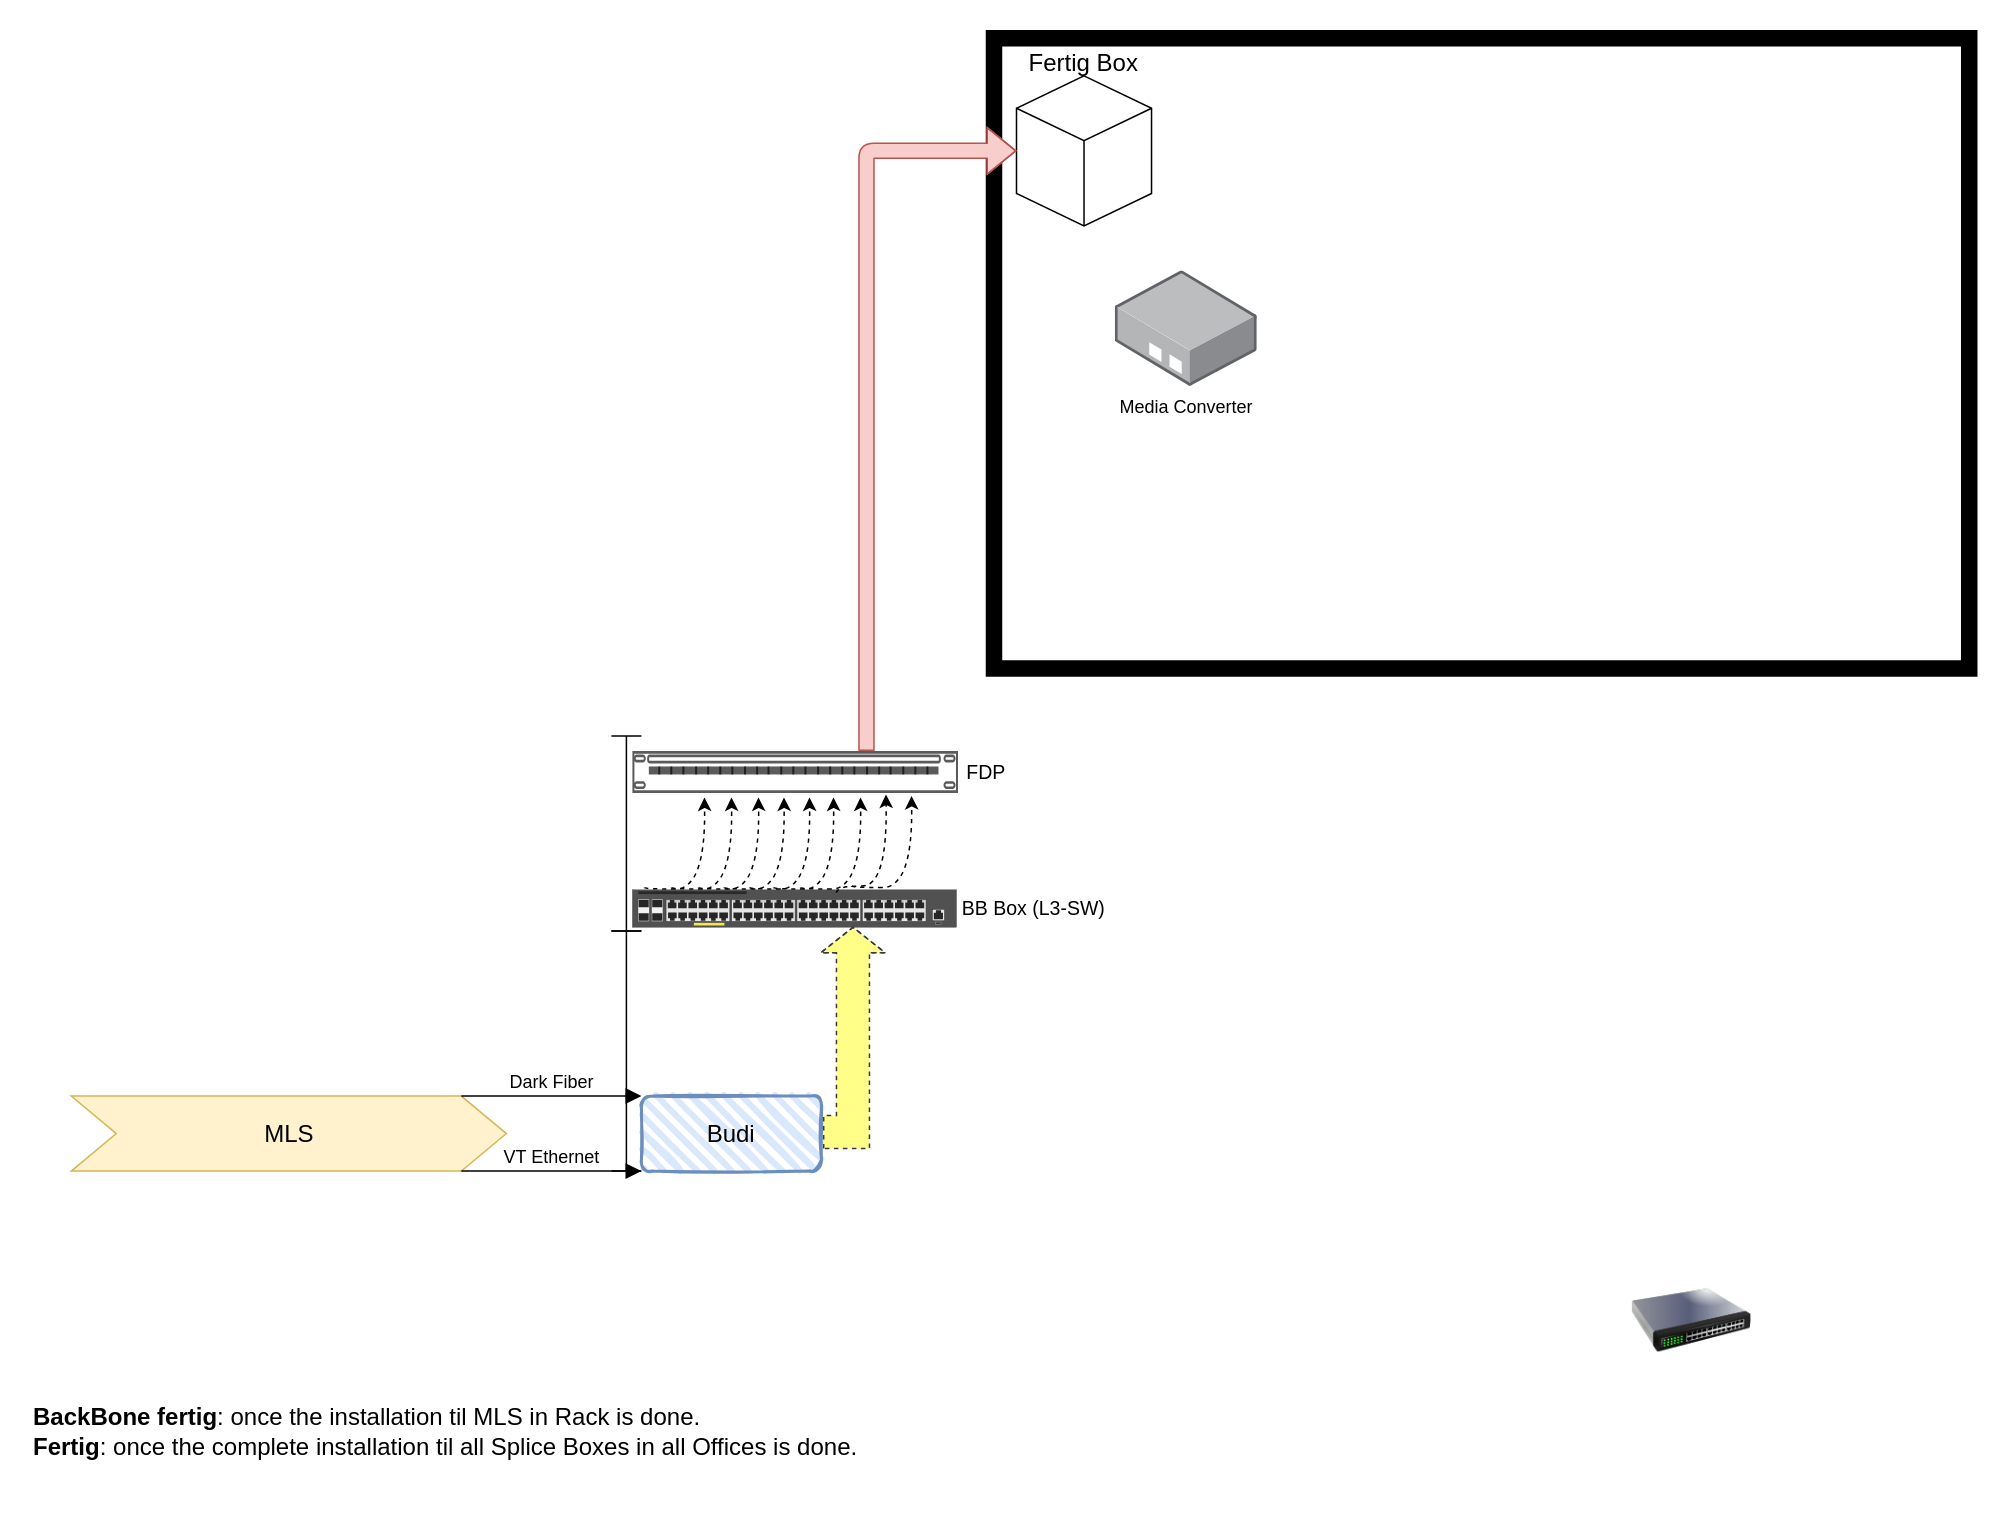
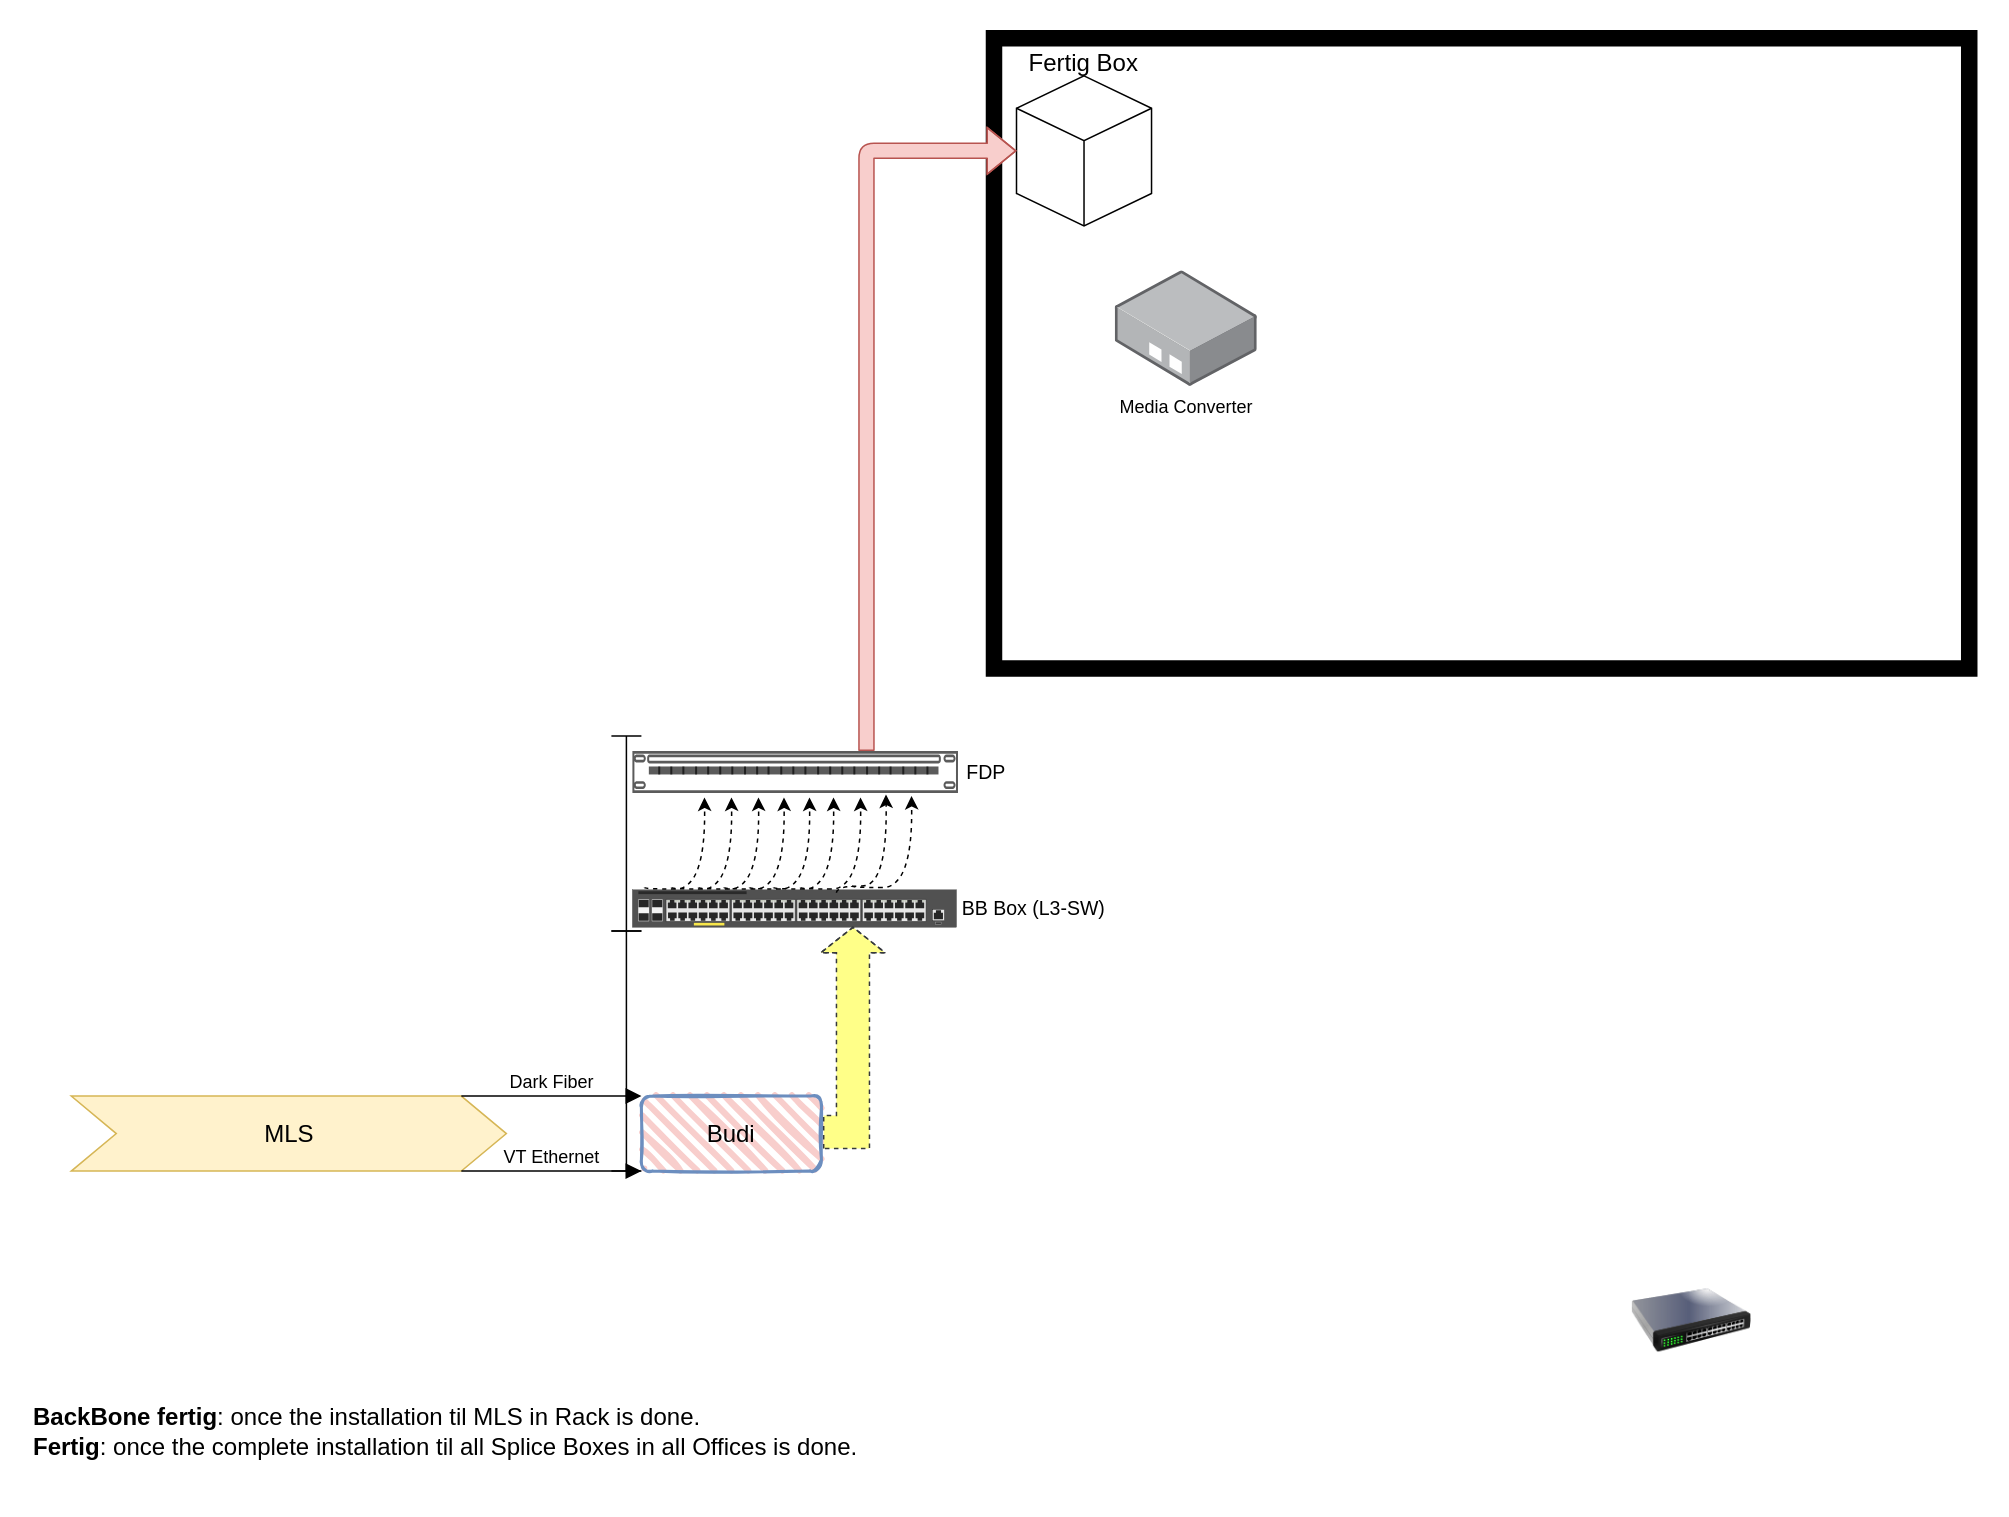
node "Budi": fillcolor #dae8fc -> #f8cecc
